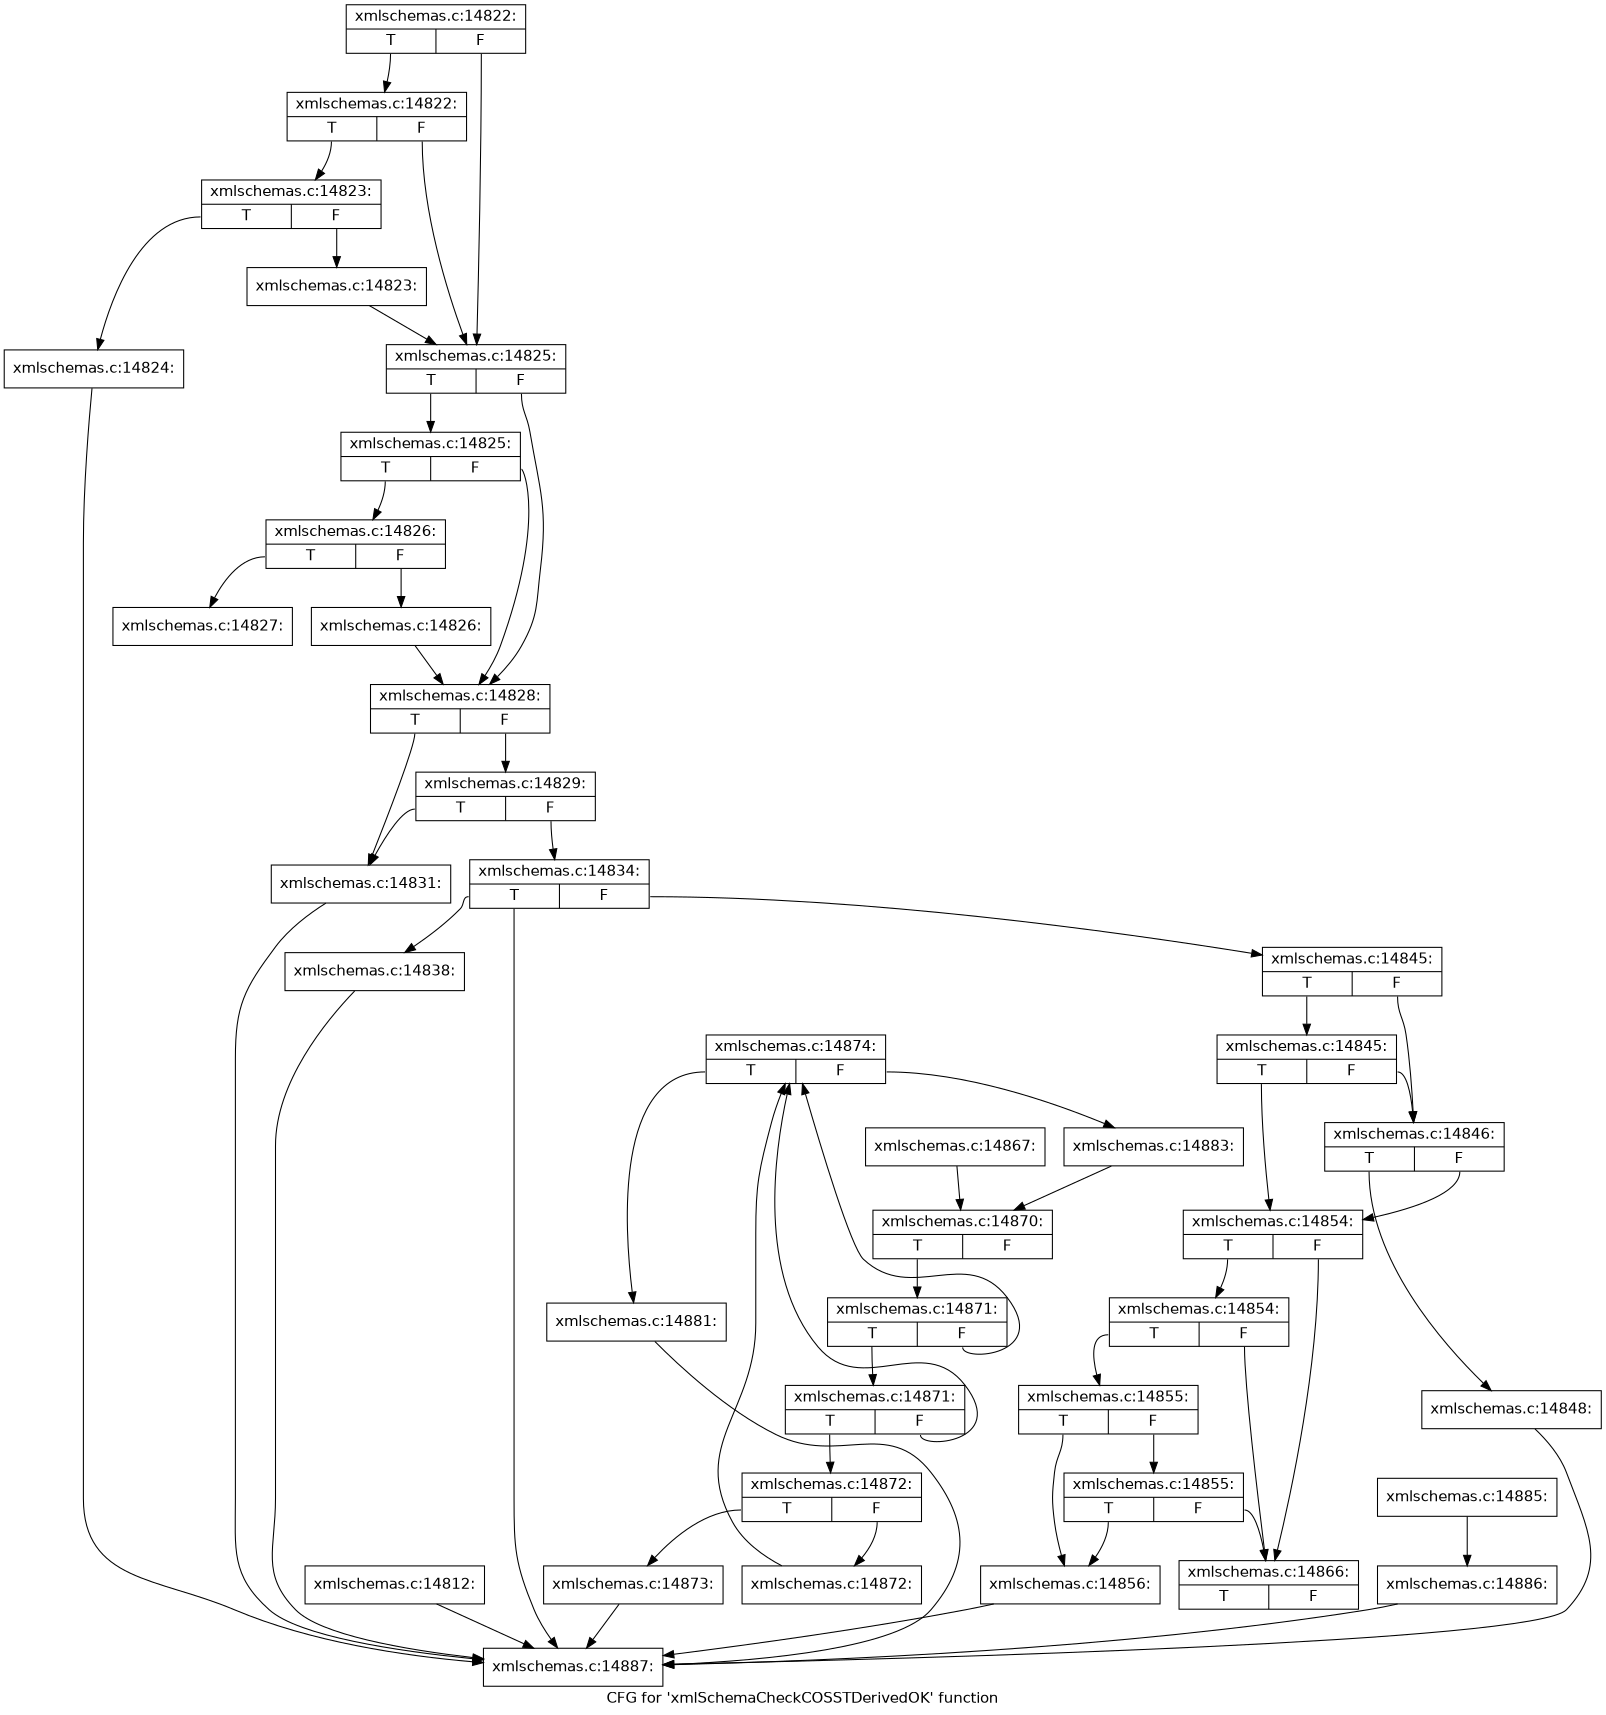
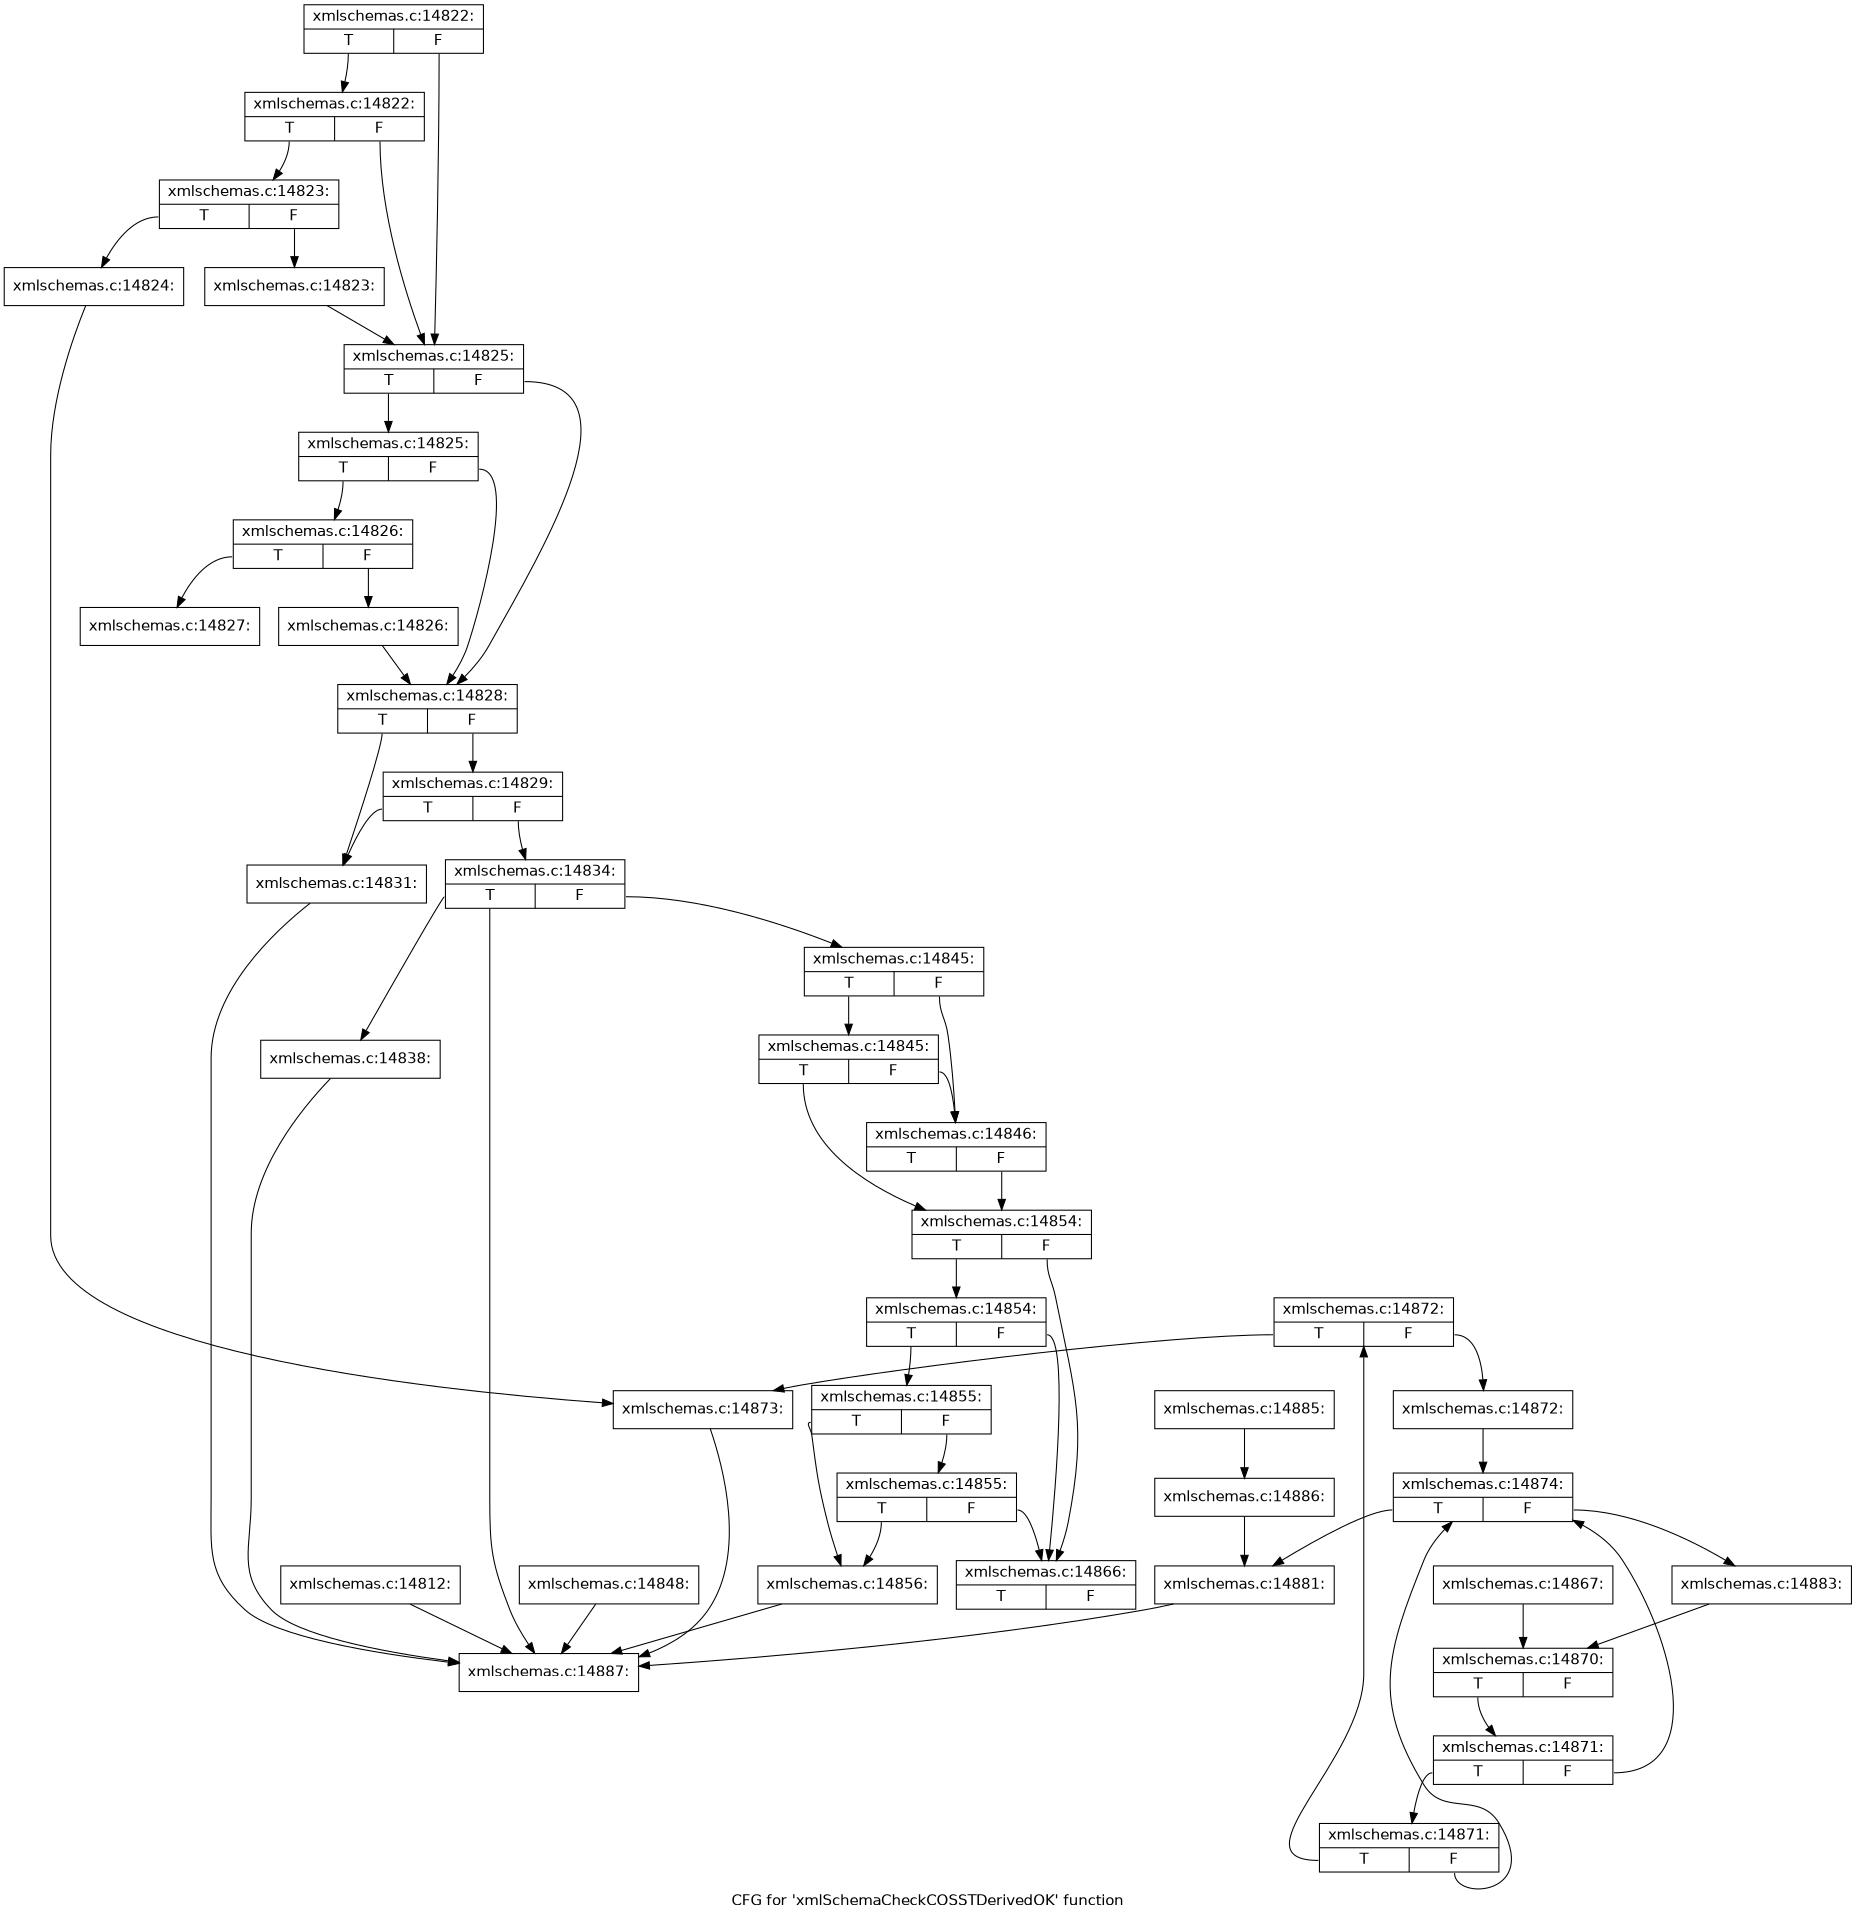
edge "xmlschemas.c:14824:" -> "xmlschemas.c:14887:": now "xmlschemas.c:14824:" -> "xmlschemas.c:14873:"
edge "xmlschemas.c:14846:" -> "xmlschemas.c:14848:": removed
edge "xmlschemas.c:14886:" -> "xmlschemas.c:14887:": now "xmlschemas.c:14886:" -> "xmlschemas.c:14881:"
